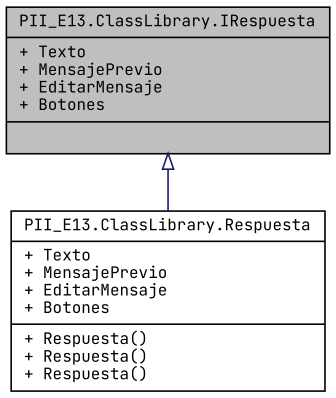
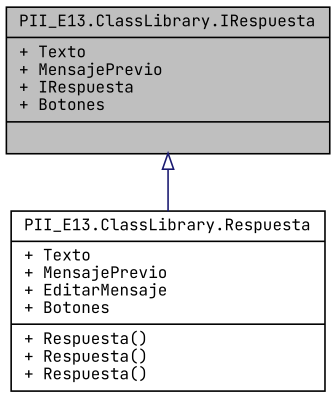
node "PII_E13.ClassLibrary.IRespuesta": text "+ EditarMensaje" -> "+ IRespuesta"
